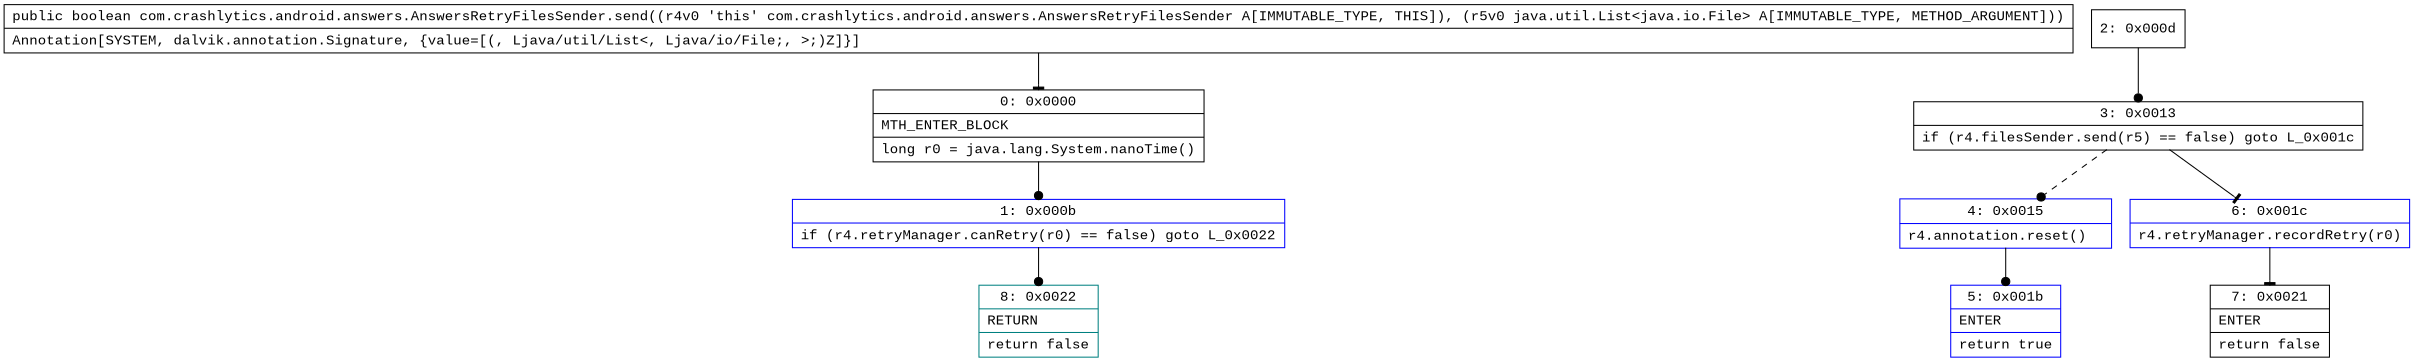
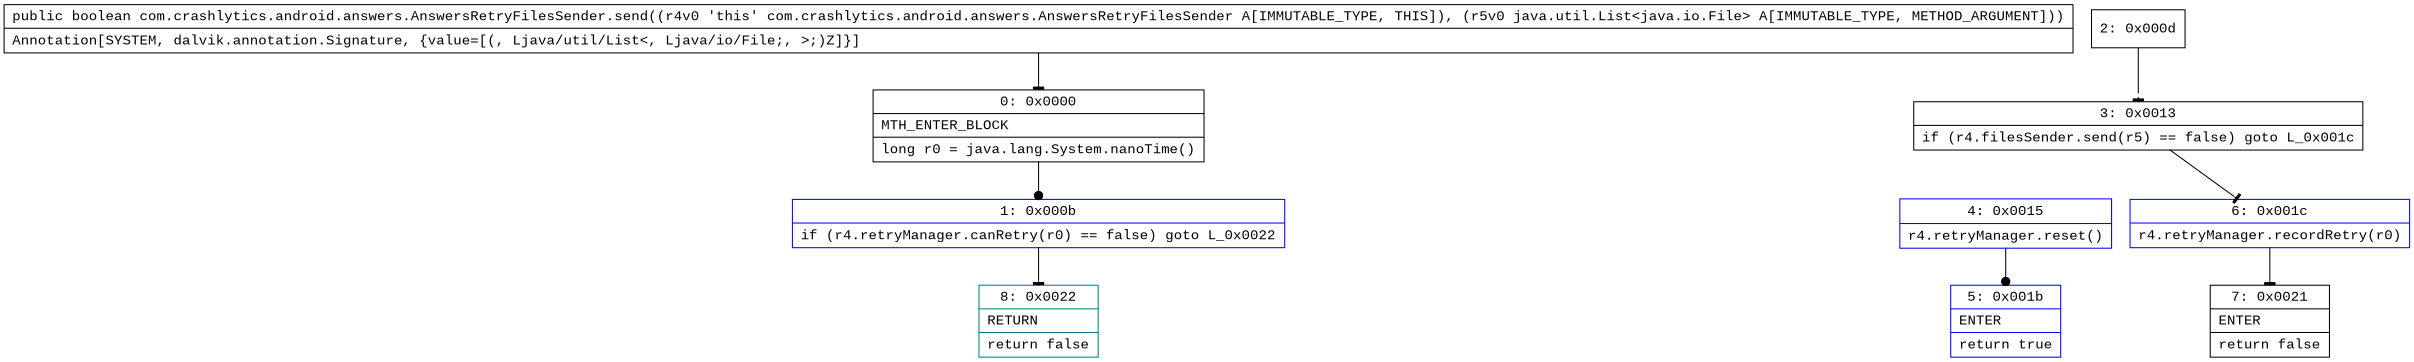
edge "2: 0x000d" -> "3: 0x0013": arrowhead dot -> tee
edge "3: 0x0013" -> "4: 0x0015": removed
node "4: 0x0015": text "r4.annotation.reset()" -> "r4.retryManager.reset()"
edge "1: 0x000b" -> "8: 0x0022": arrowhead dot -> tee
